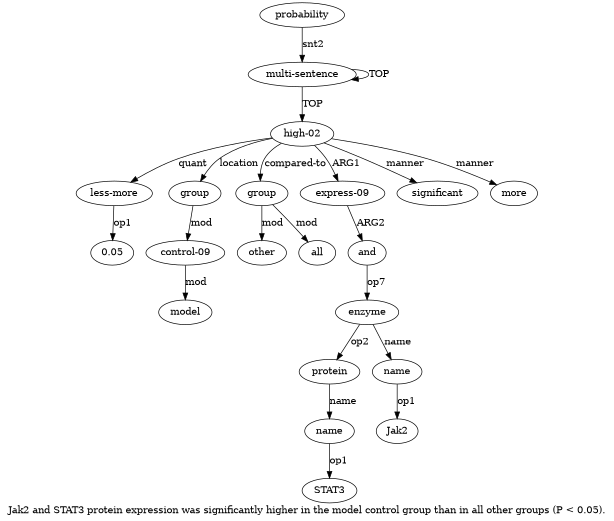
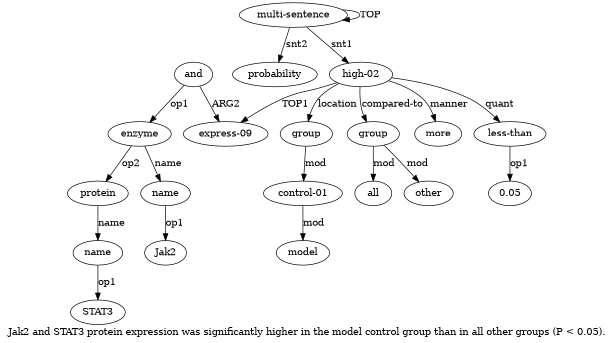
edge "probability" -> "multi-sentence": reversed
edge "multi-sentence" -> "high-02": label "TOP" -> "snt1"
edge "high-02" -> "express-09": label "ARG1" -> "TOP1"
node "less-more": label "less-more" -> "less-than"
node "significant": removed
edge "express-09" -> "and": reversed
node "control-09": label "control-09" -> "control-01"
edge "and" -> "enzyme": label "op7" -> "op1"
